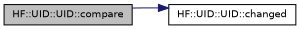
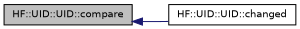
edge "HF::UID::UID::compare" -> "HF::UID::UID::changed": reversed
